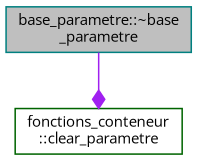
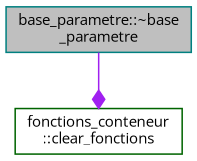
node "fonctions_conteneur ::clear_parametre": label "fonctions_conteneur ::clear_parametre" -> "fonctions_conteneur ::clear_fonctions"
